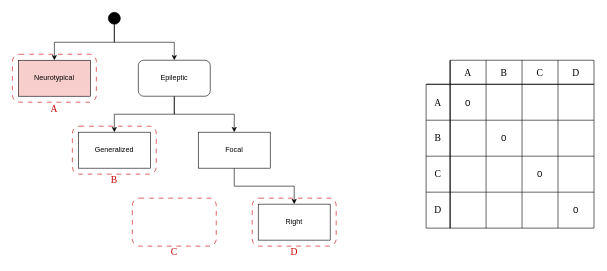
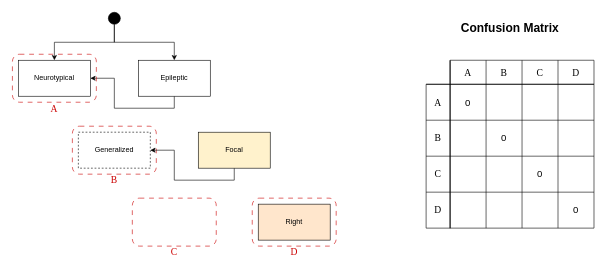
node "Confusion Matrix": added
node "Neurotypical": fillcolor #f8cecc -> #ffffff
node "Epileptic": shape rounded rectangle -> rectangle
edge "Epileptic" -> "Generalized": now "Epileptic" -> "Neurotypical"
edge "Epileptic" -> "Focal": removed
node "Generalized": style solid -> dashed
node "Focal": fillcolor #ffffff -> #fff2cc
edge "Focal" -> "Right": now "Focal" -> "Generalized"
node "Right": fillcolor #ffffff -> #ffe6cc
